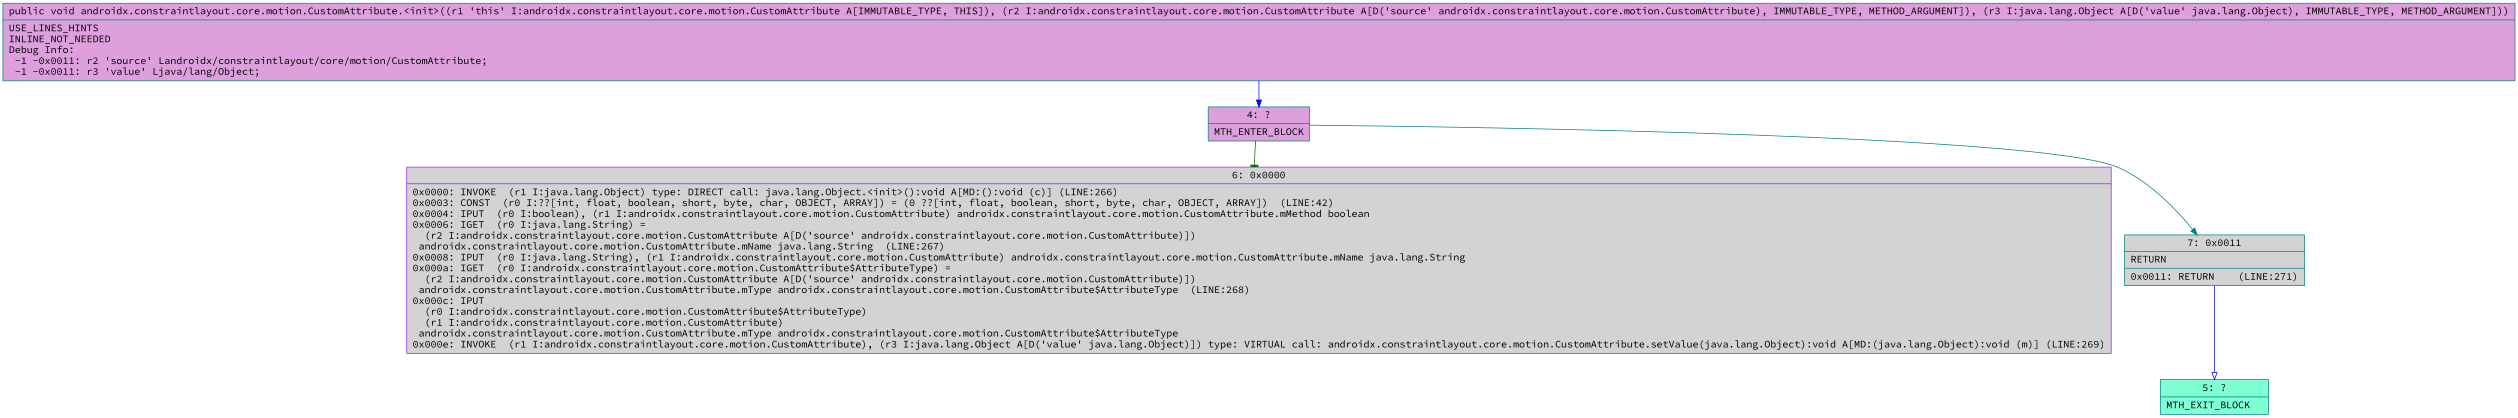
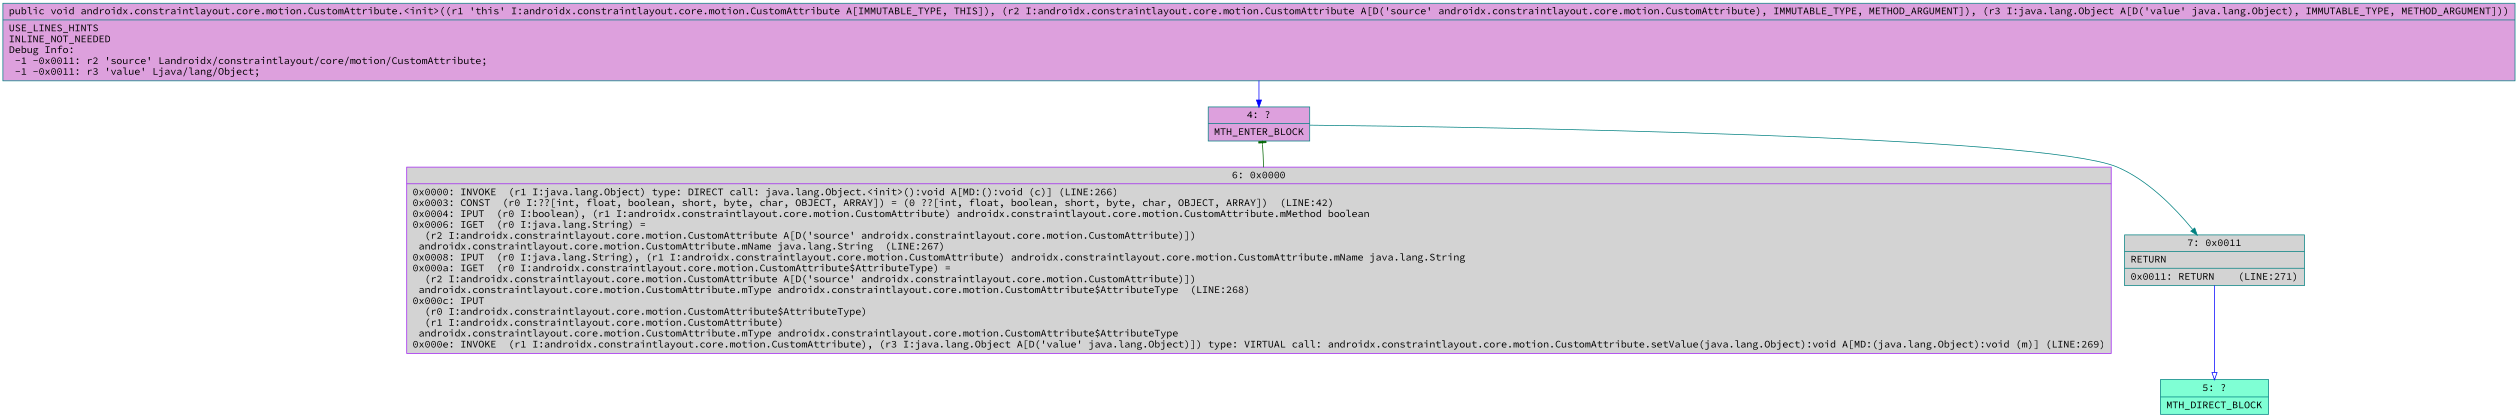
edge "4: ?" -> "6: 0x0000": reversed
node "5: ?": text "MTH_EXIT_BLOCK" -> "MTH_DIRECT_BLOCK"
